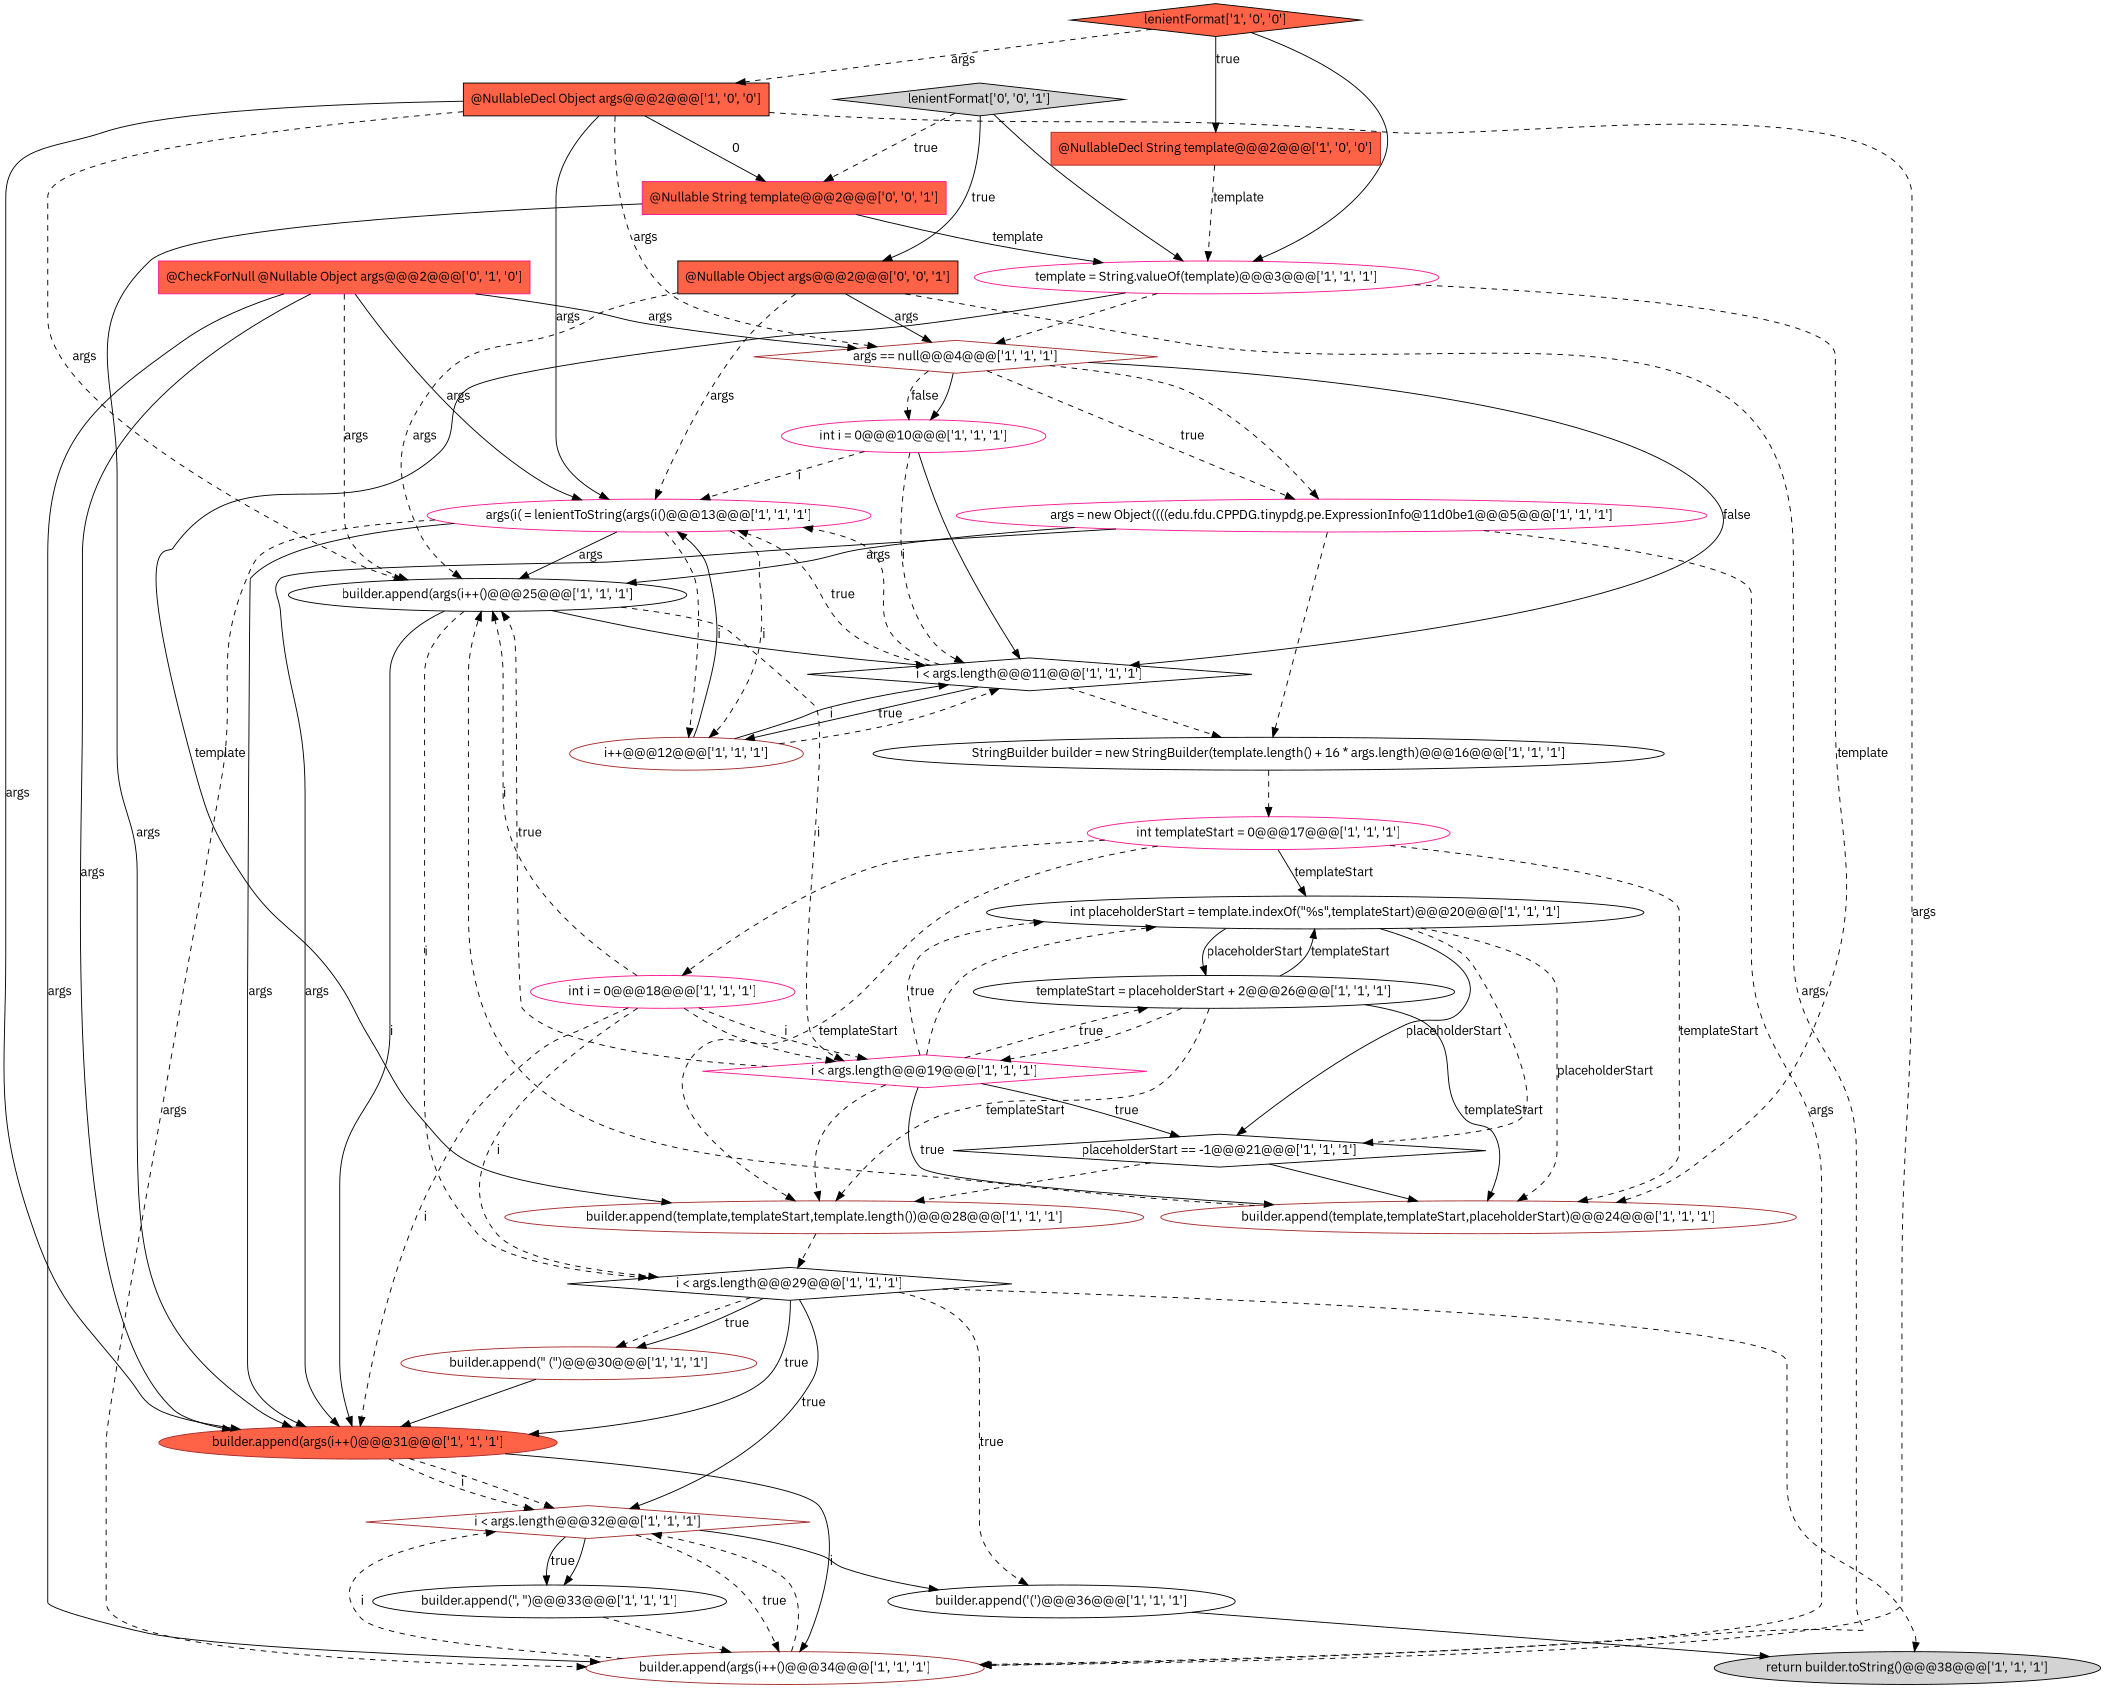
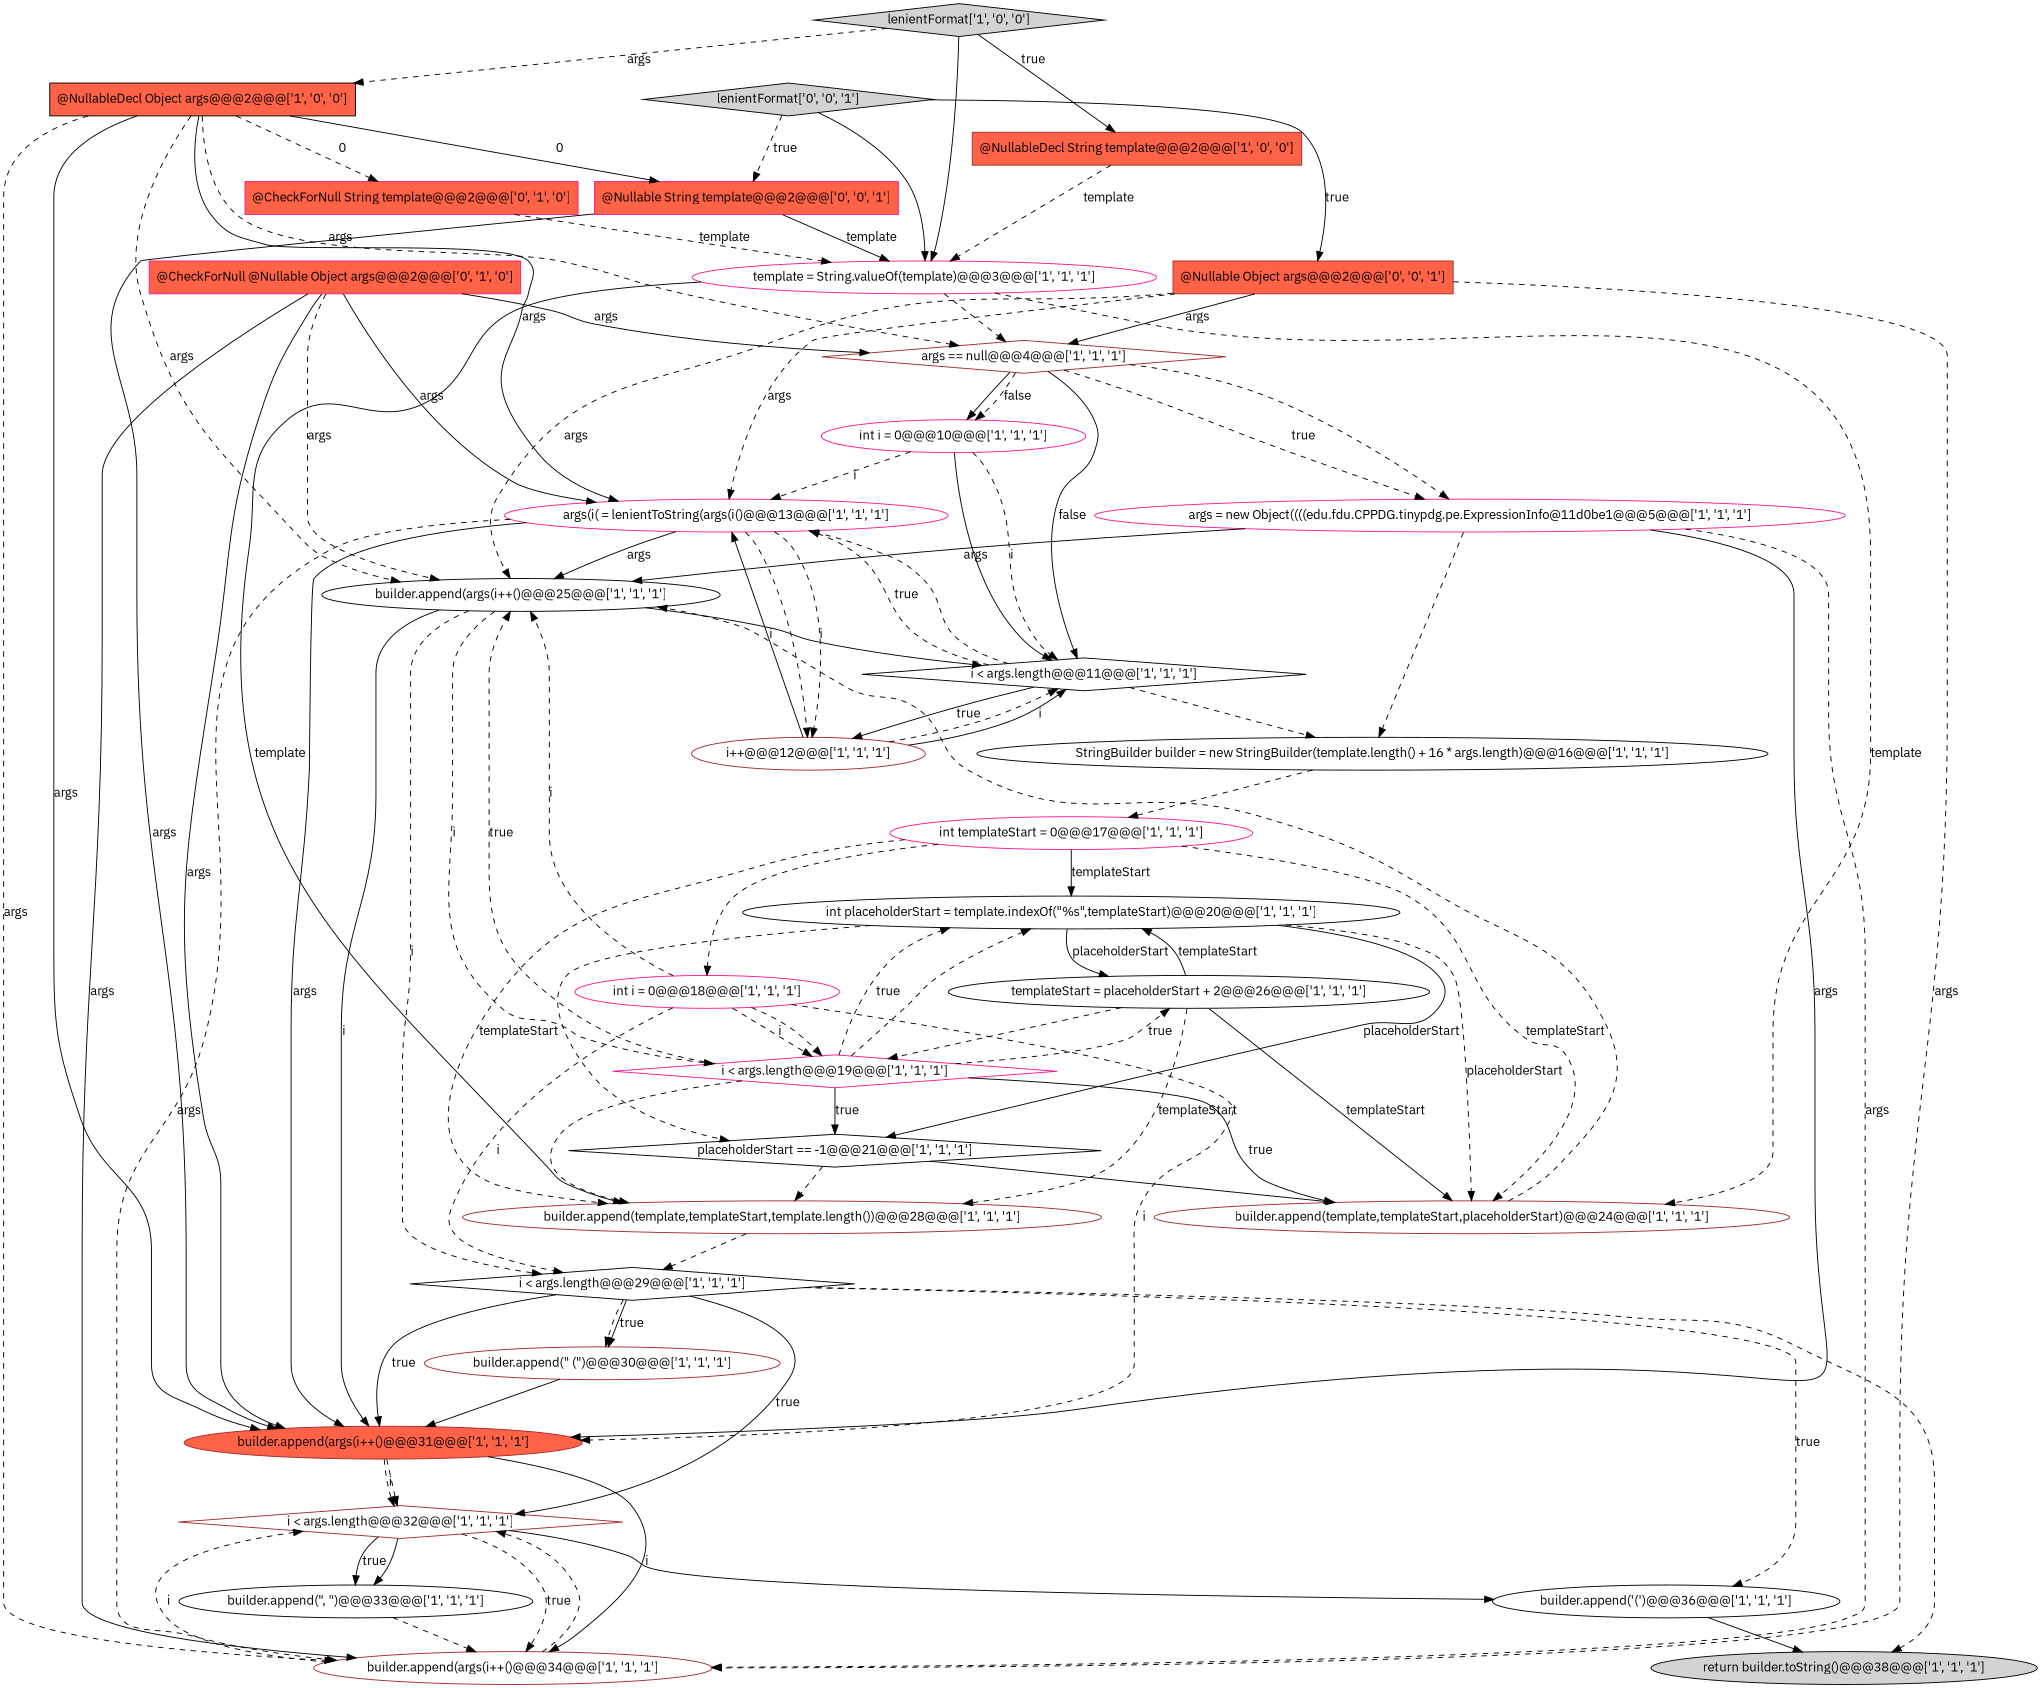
node "lenientFormat['1', '0', '0']": fillcolor tomato -> lightgray
node "@CheckForNull String template@@@2@@@['0', '1', '0']": added
node "@Nullable Object args@@@2@@@['0', '0', '1']": color black -> brown
